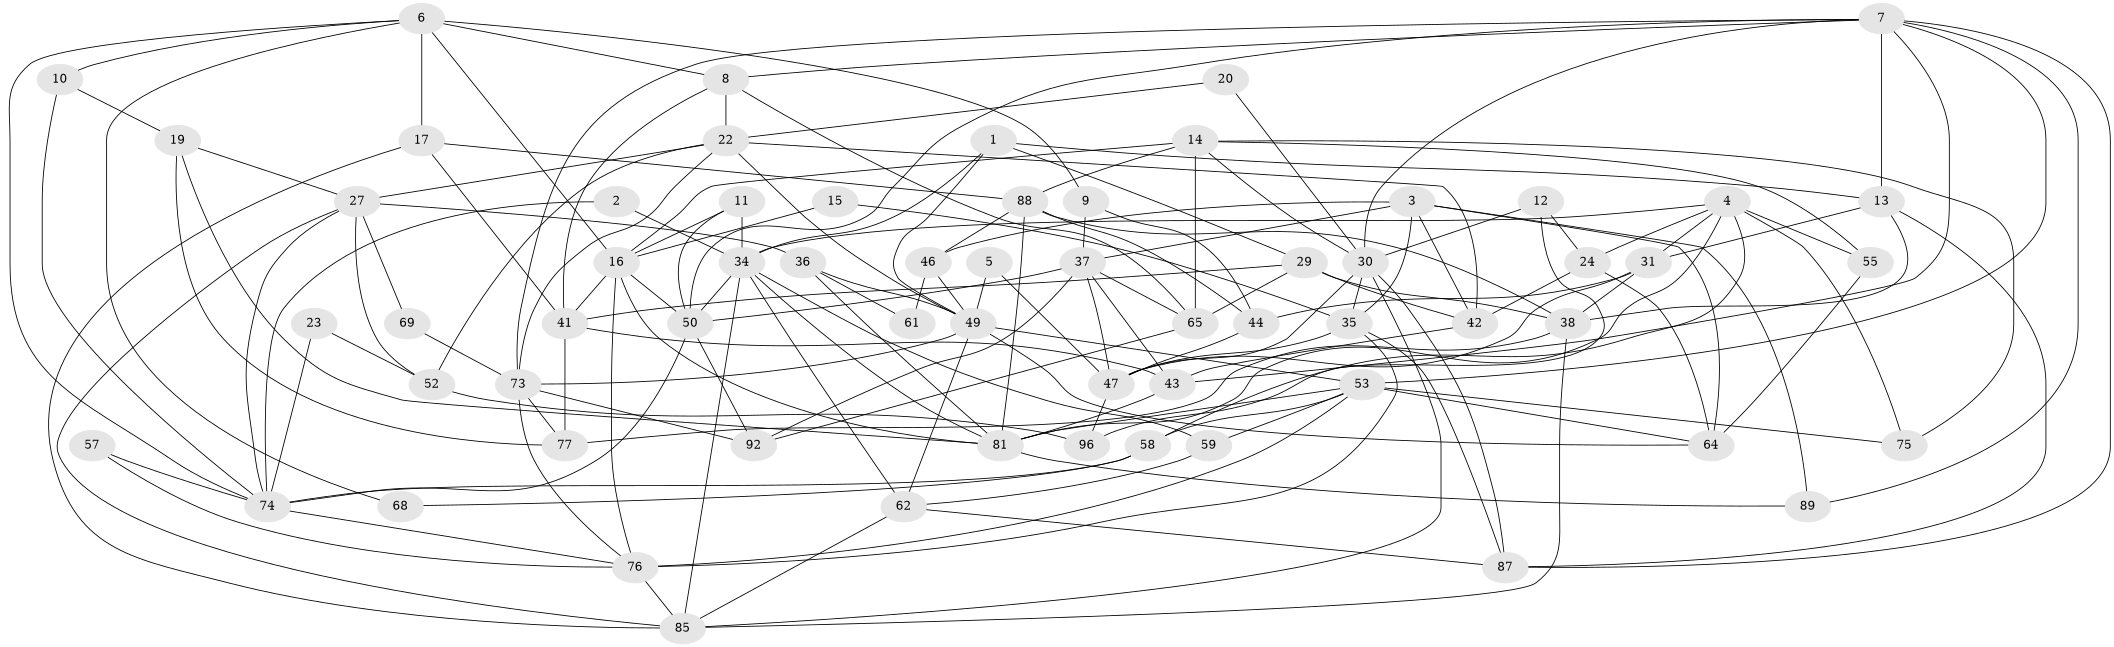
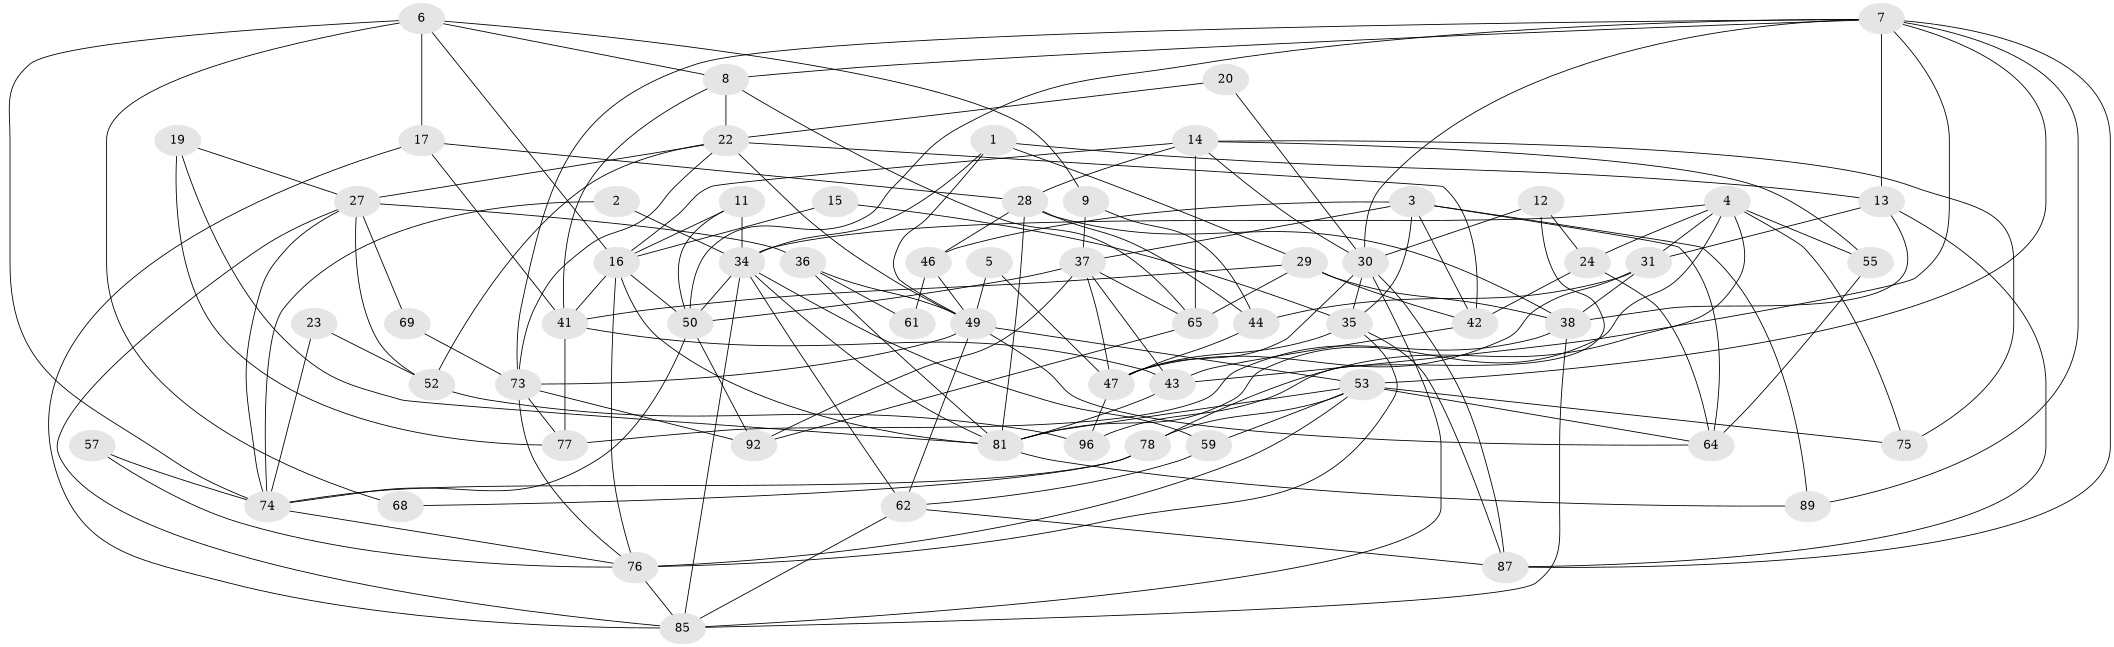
node "10": removed
node "88": label "88" -> "28"
node "58": label "58" -> "78"
